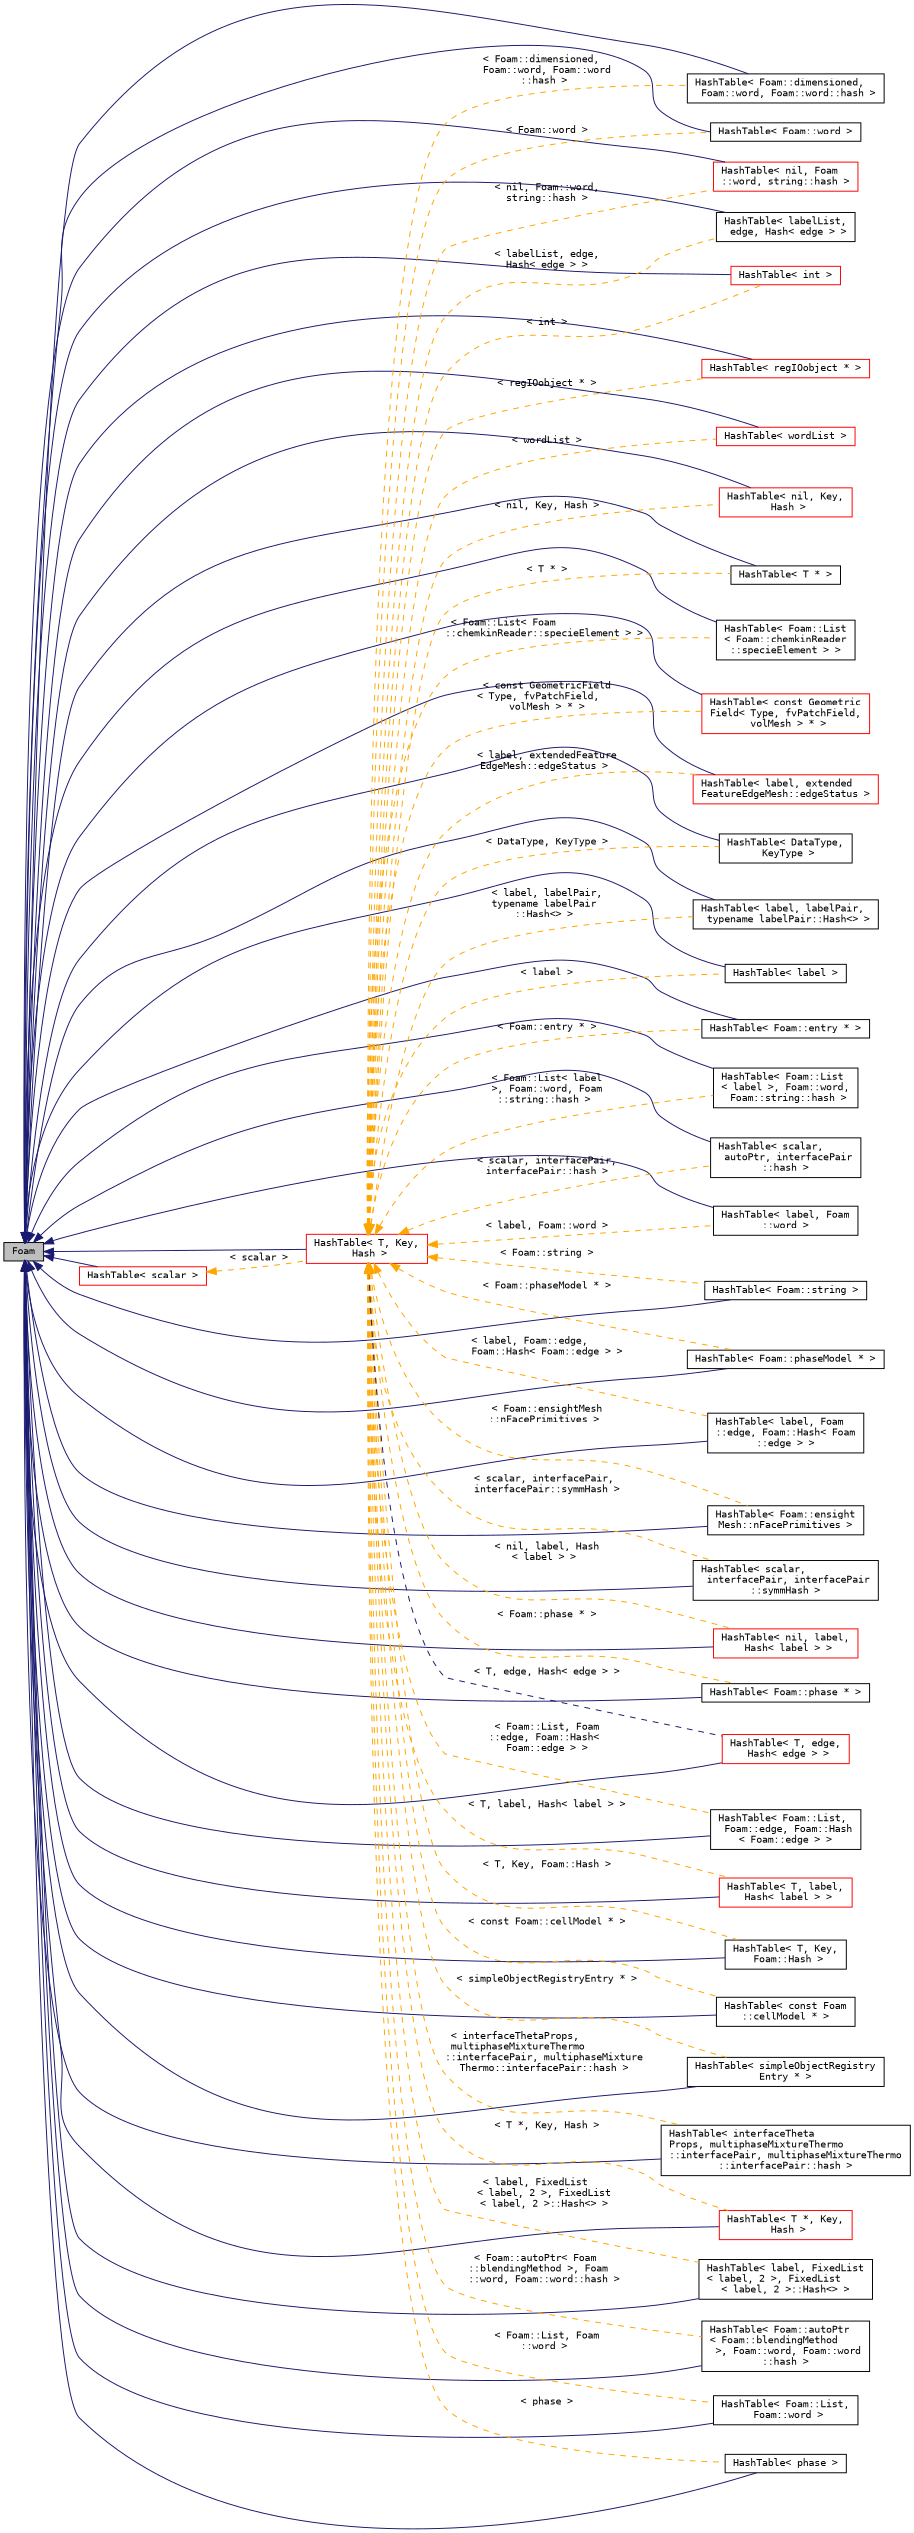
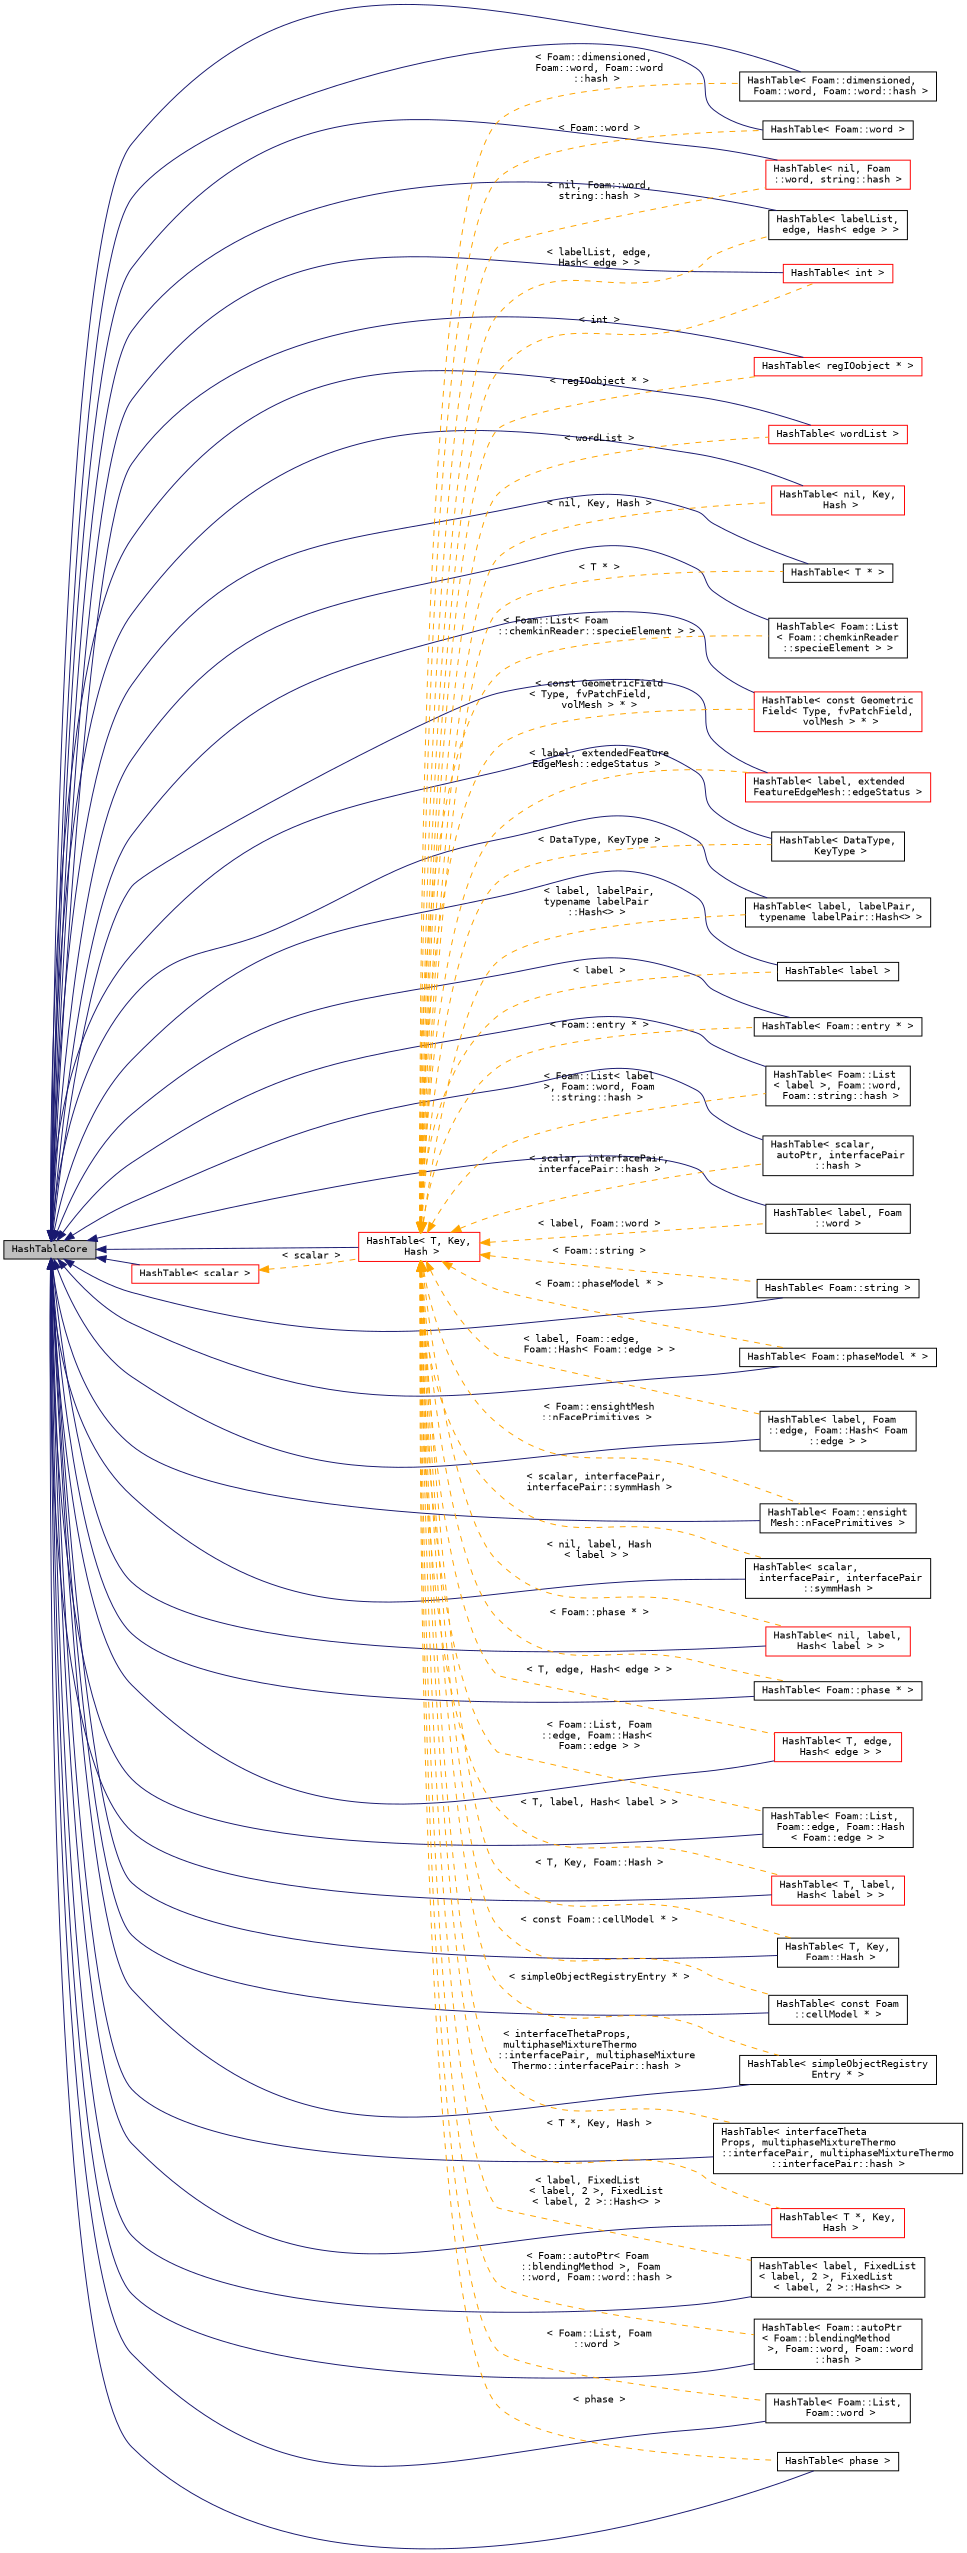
node "Foam": label "Foam" -> "HashTableCore"
edge "HashTable< T, edge, Hash< edge > >" -> "HashTable< T, Key, Hash >": color midnightblue -> orange
